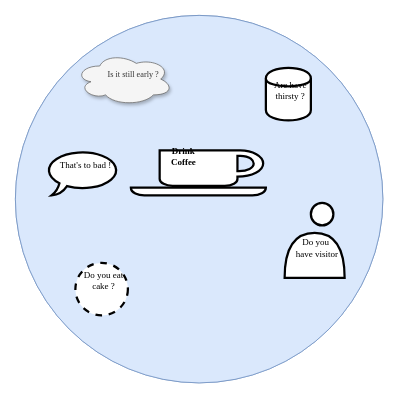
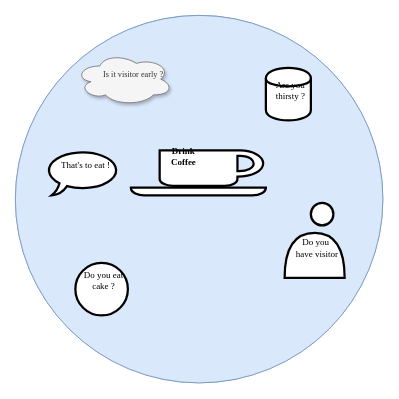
node "Is it still early ?": label "Is it still early ?" -> "Is it visitor early ?"
node "Are have thirsty ?": label "Are have thirsty ?" -> "Are you thirsty ?"
node "That's to bad !": label "That's to bad !" -> "That's to eat !"
node "Do you eat cake ?": style dashed -> solid
